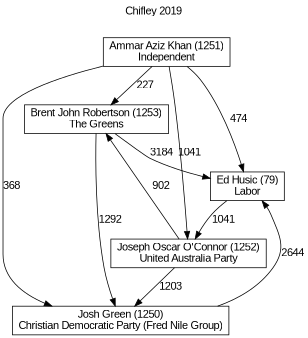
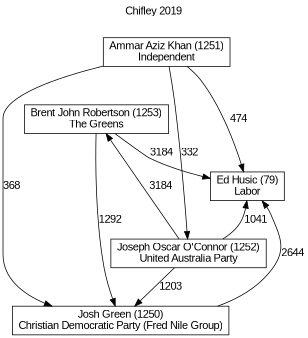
edge "Ammar Aziz Khan (1251) Independent" -> "Brent John Robertson (1253) The Greens": removed, label "227"
edge "Ammar Aziz Khan (1251) Independent" -> "Joseph Oscar O'Connor (1252) United Australia Party": label "1041" -> "332"
edge "Joseph Oscar O'Connor (1252) United Australia Party" -> "Brent John Robertson (1253) The Greens": label "902" -> "3184"
edge "Ed Husic (79) Labor" -> "Joseph Oscar O'Connor (1252) United Australia Party": reversed
